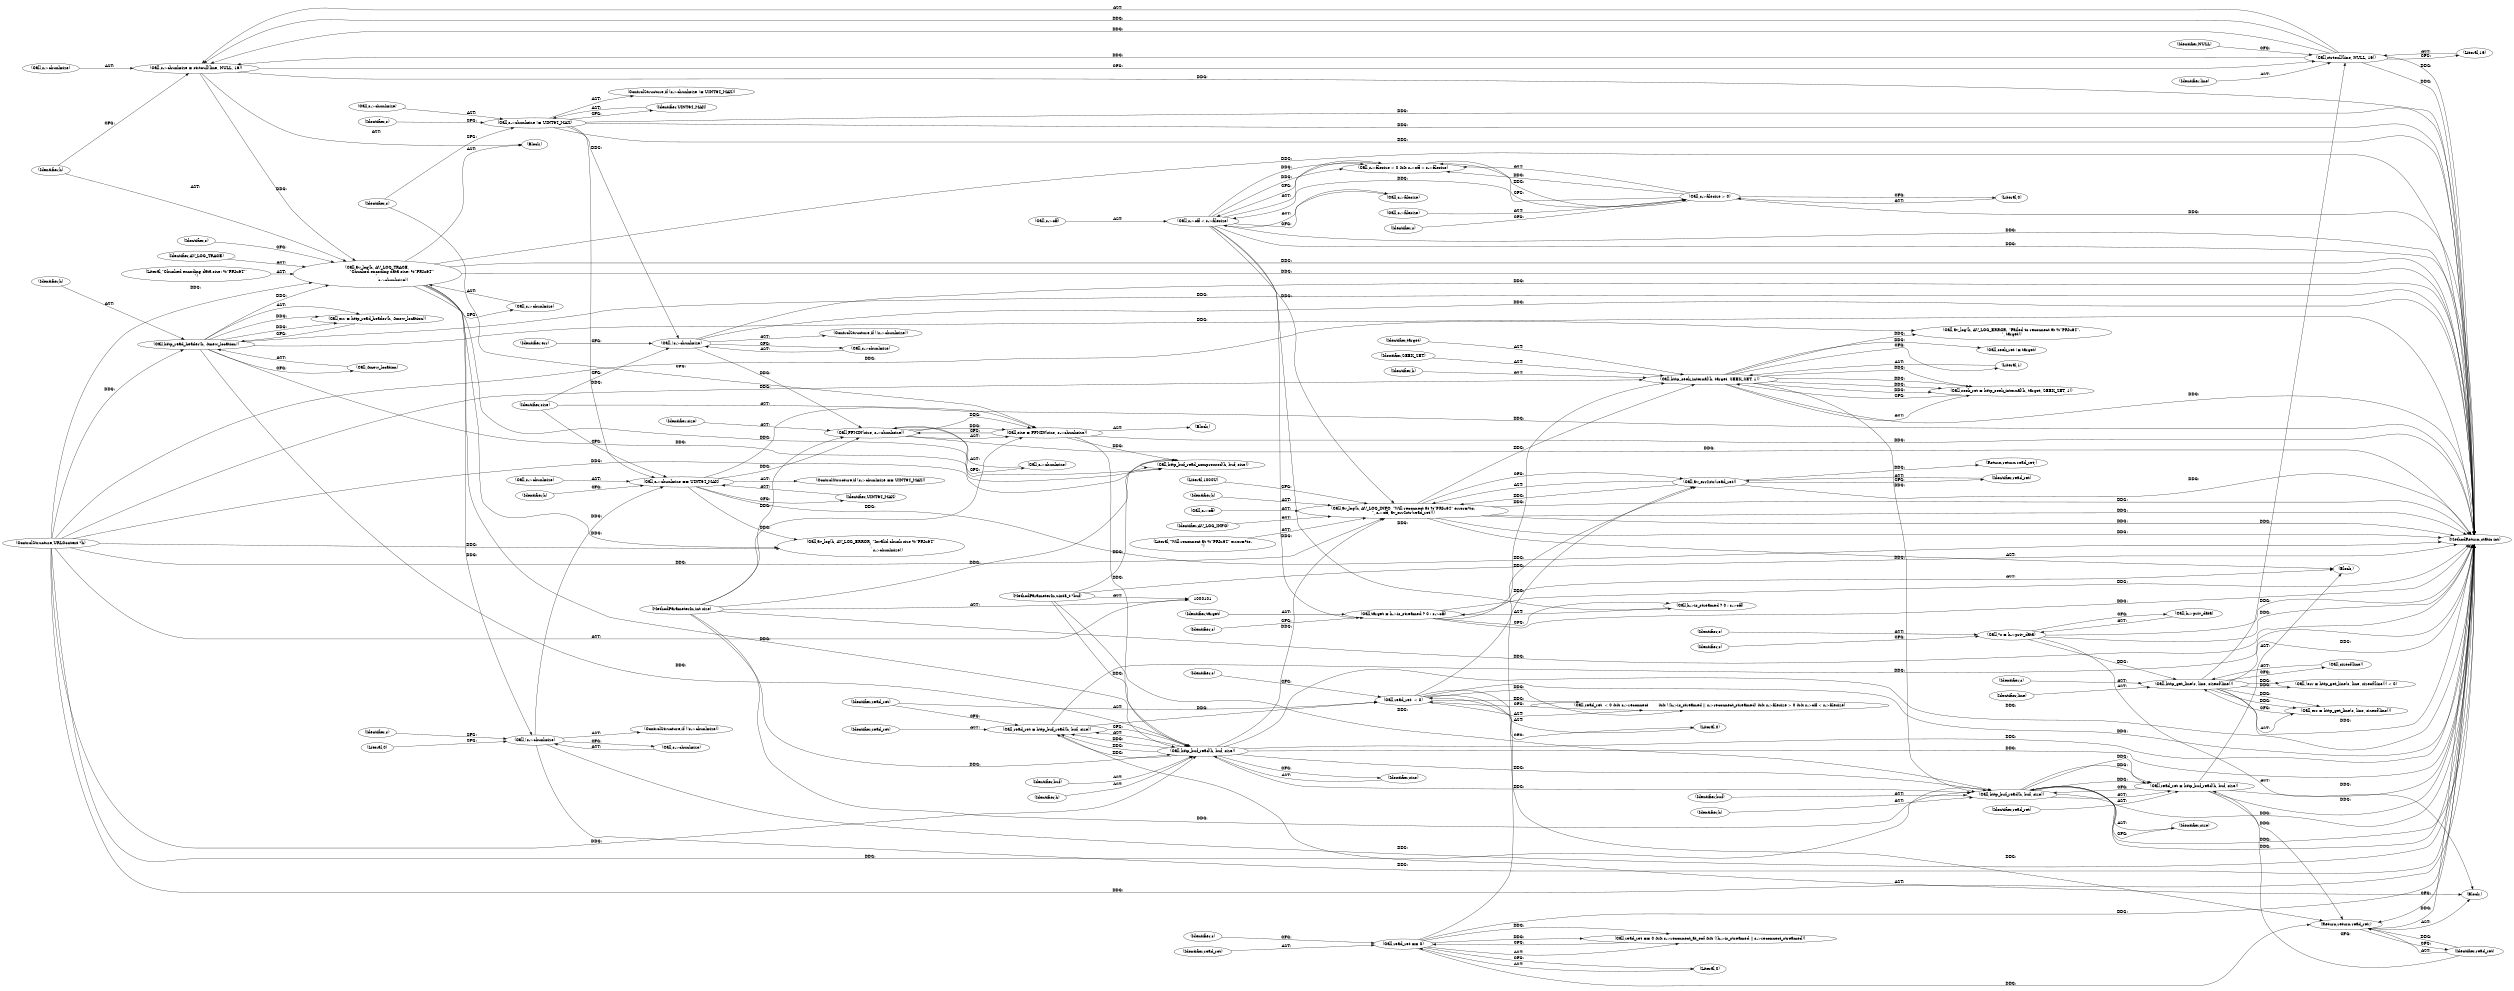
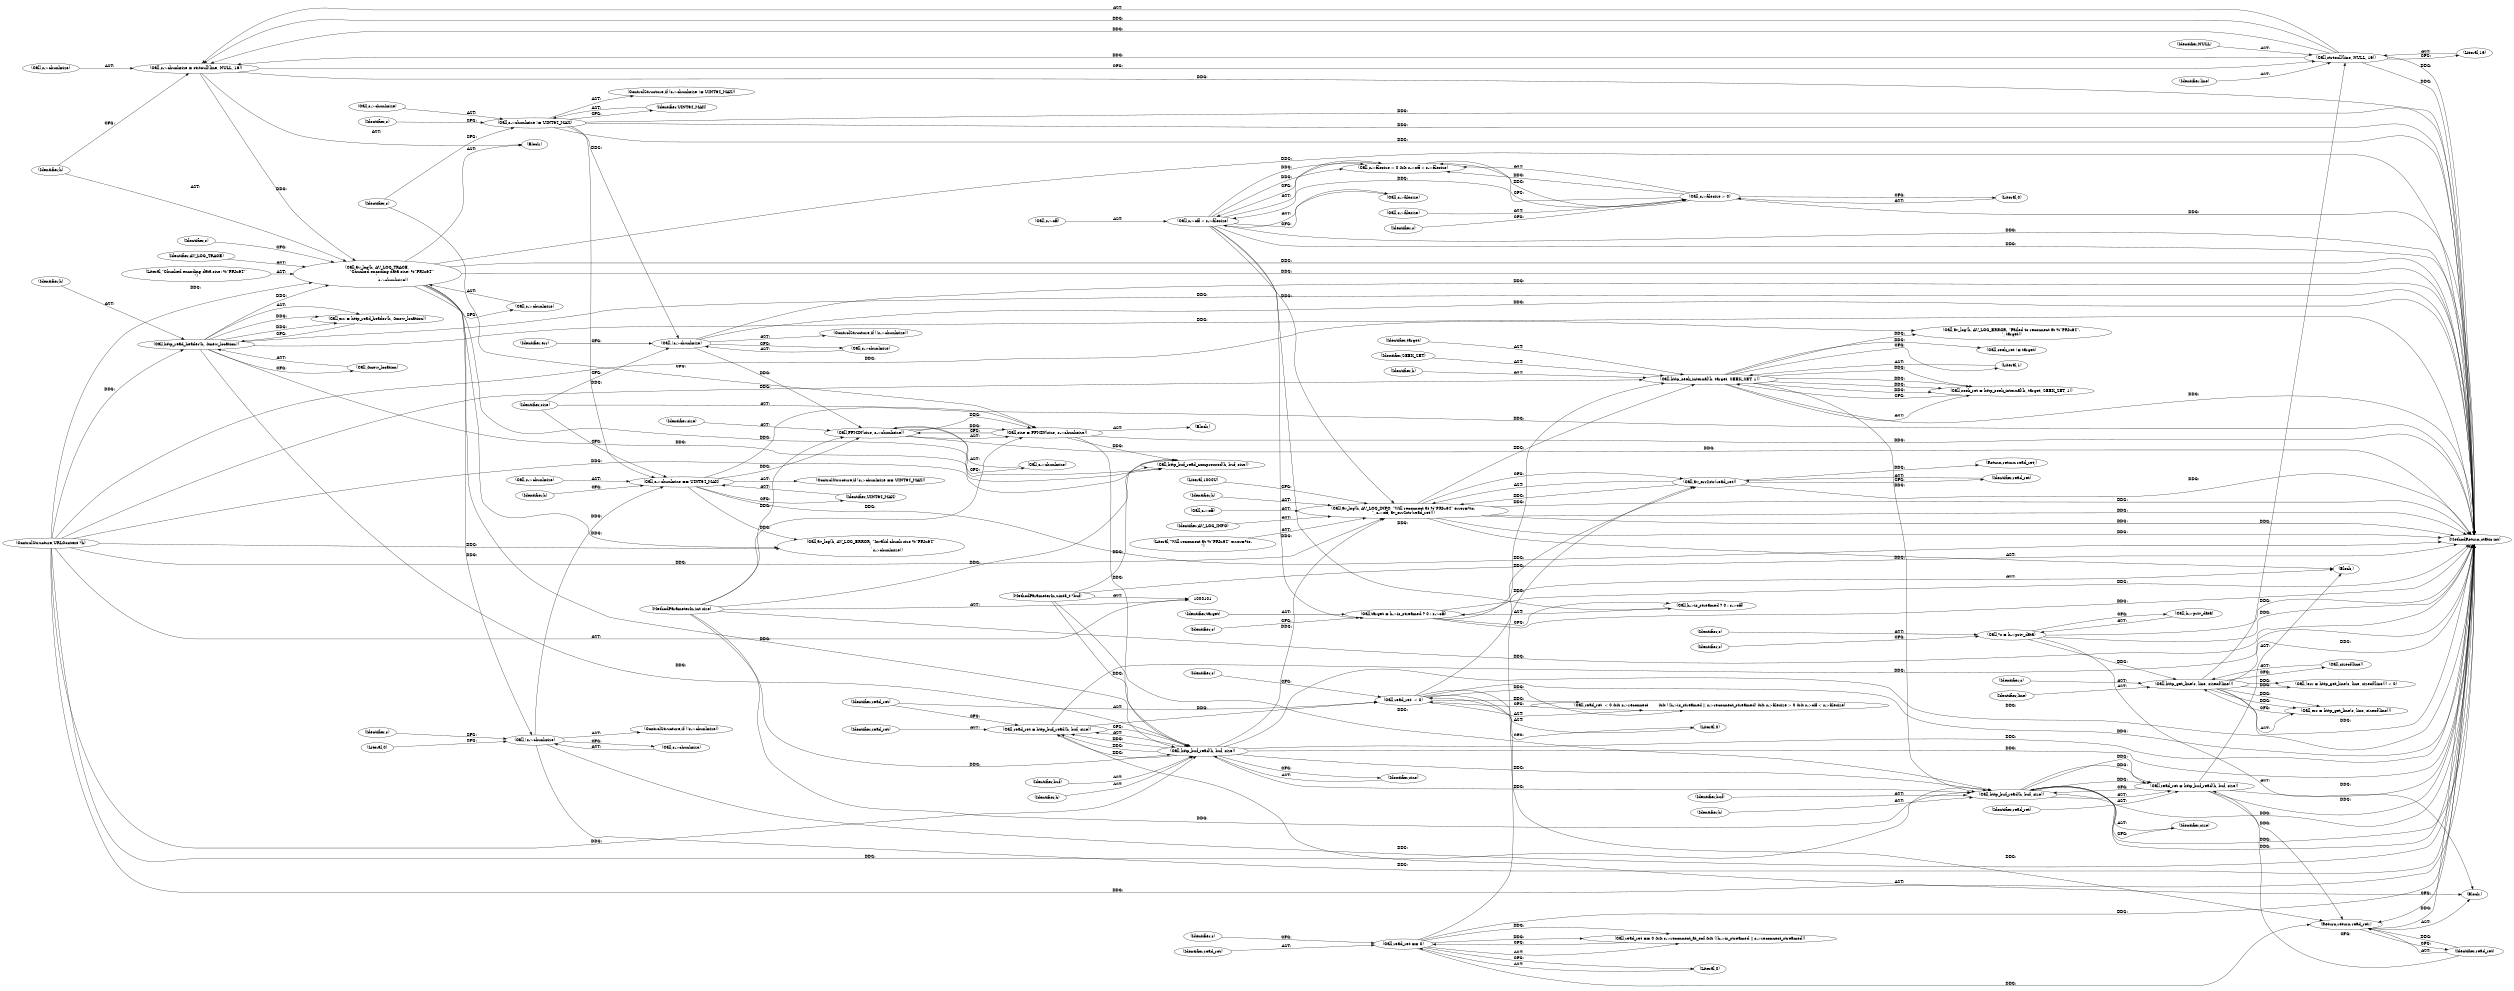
edge "(Identifier,NULL)" -> "(Call,strtoull(line, NULL, 16))": label "CFG: " -> "AST: "
